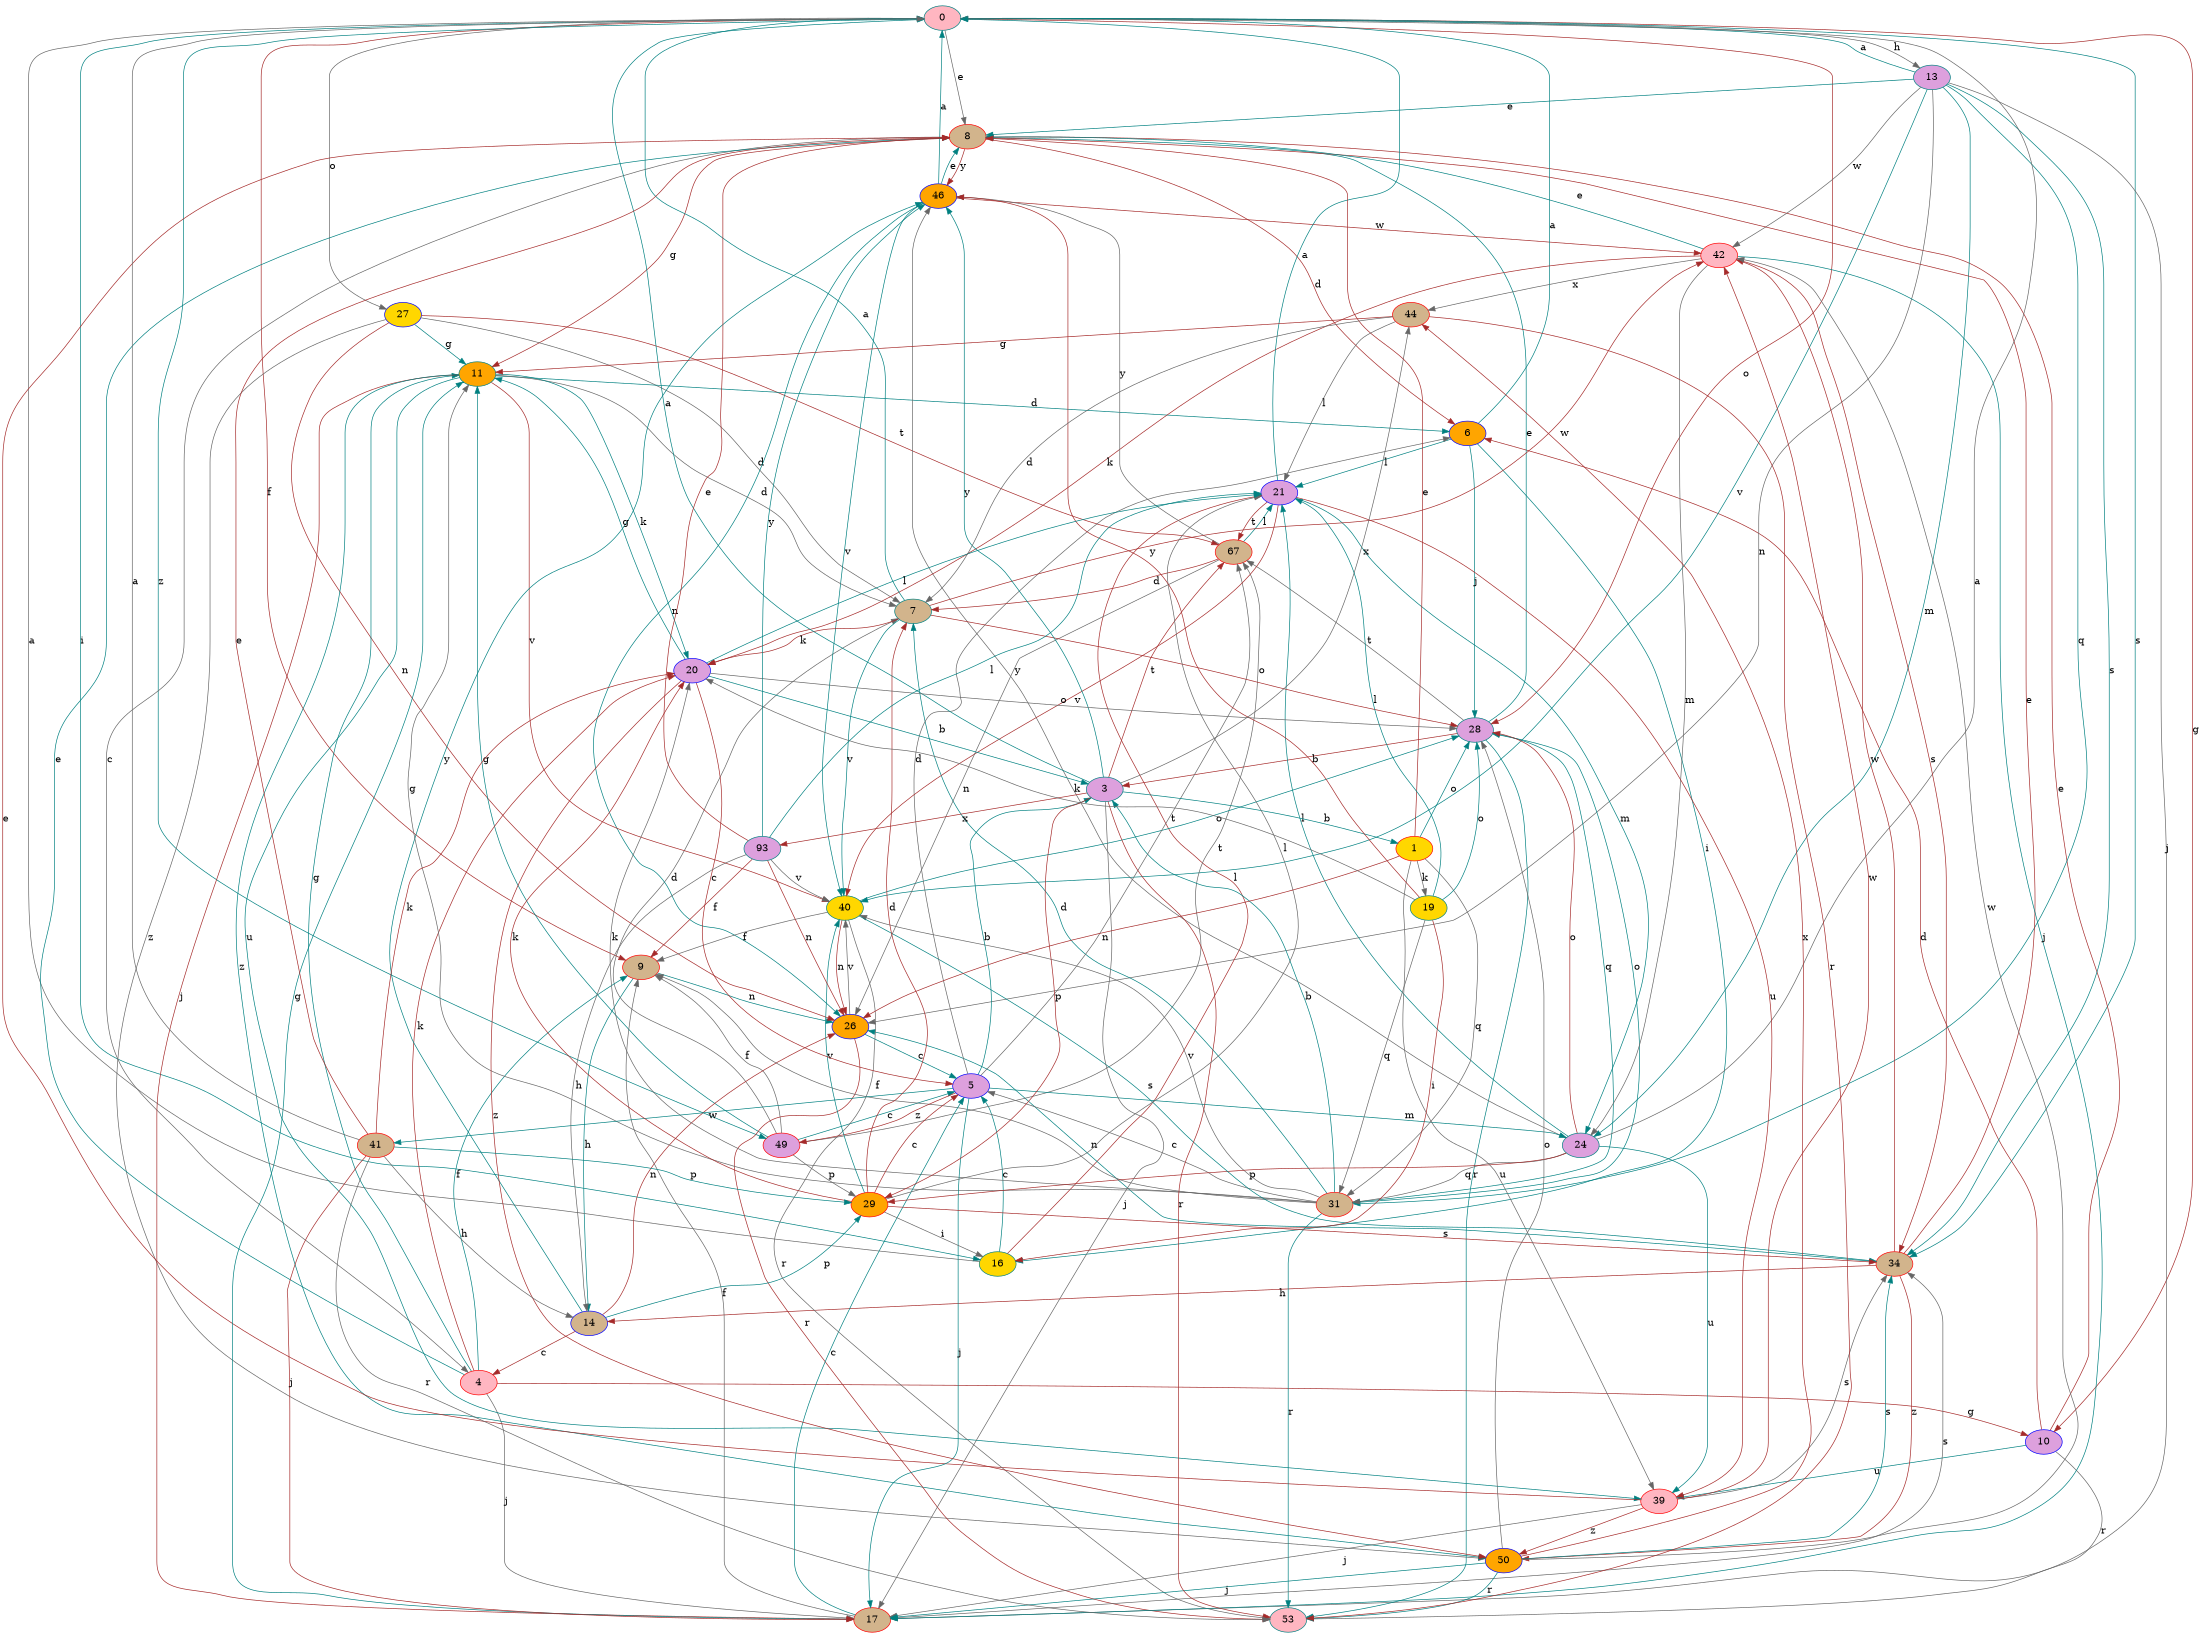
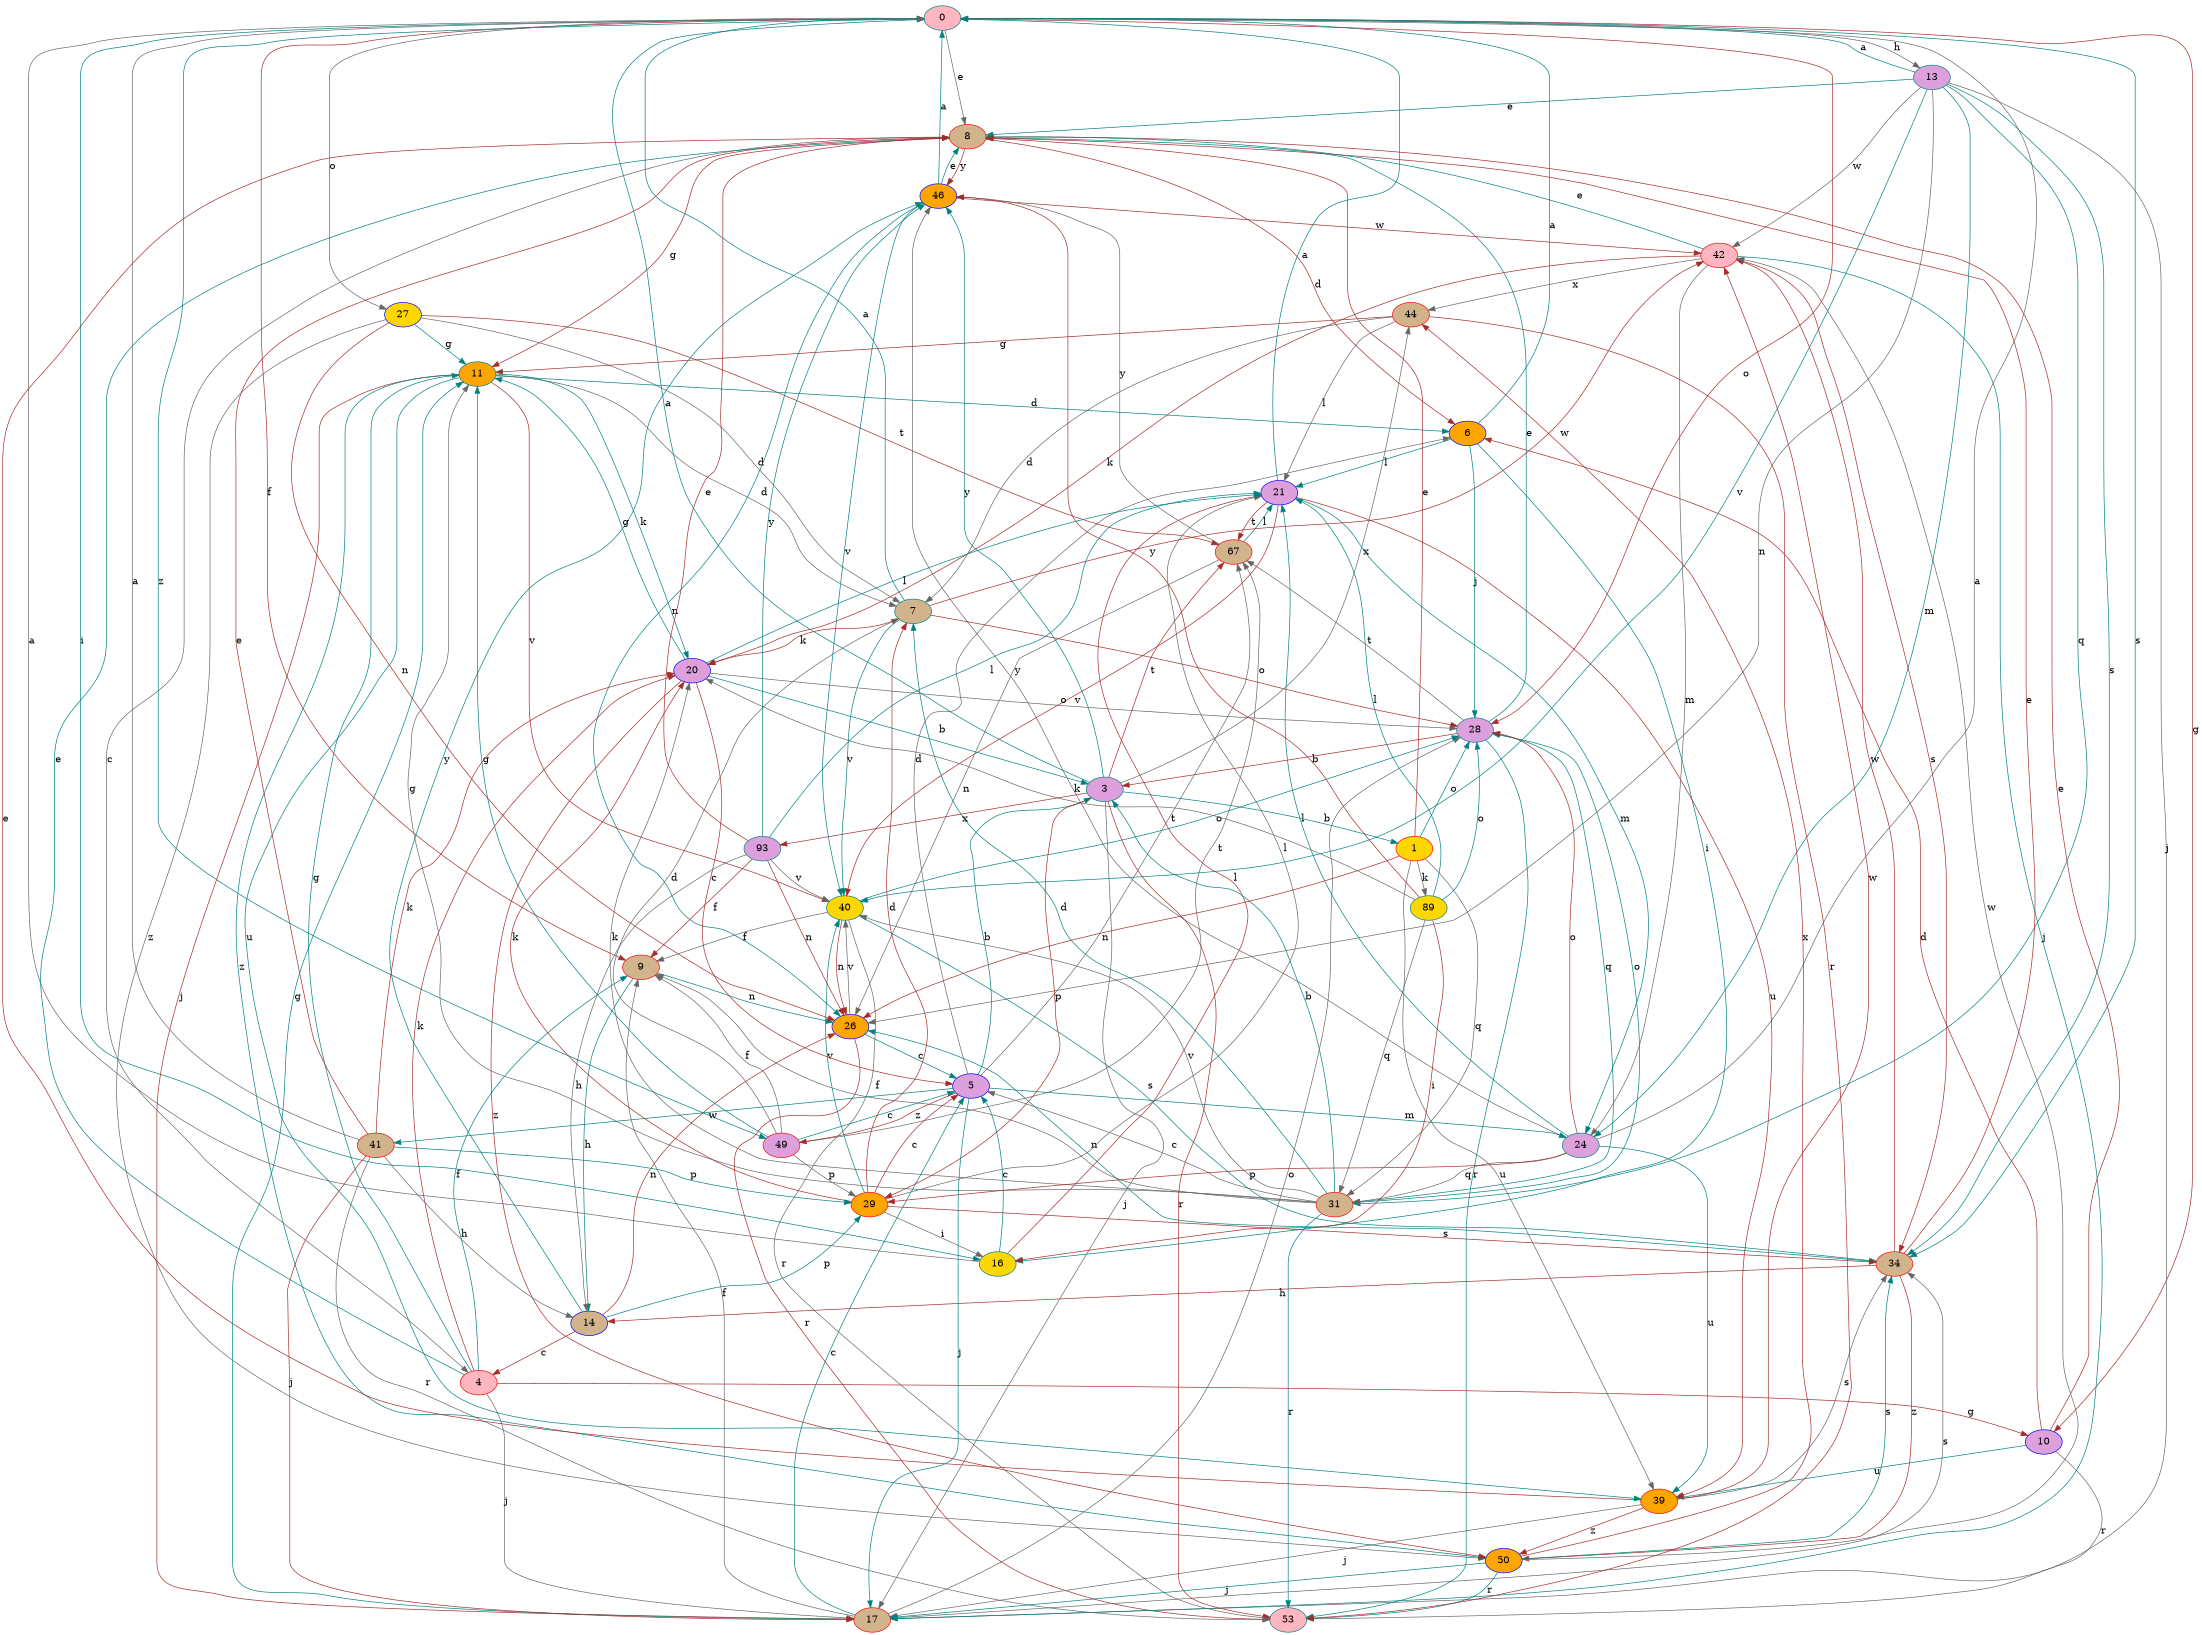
edge "67" -> "7": removed, label "d"
node "19": label "19" -> "89"
edge "50" -> "28": now "17" -> "28"
node "39": fillcolor lightpink -> orange
